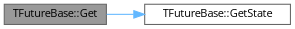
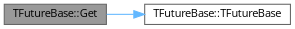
node "TFutureBase::GetState": label "TFutureBase::GetState" -> "TFutureBase::TFutureBase"
